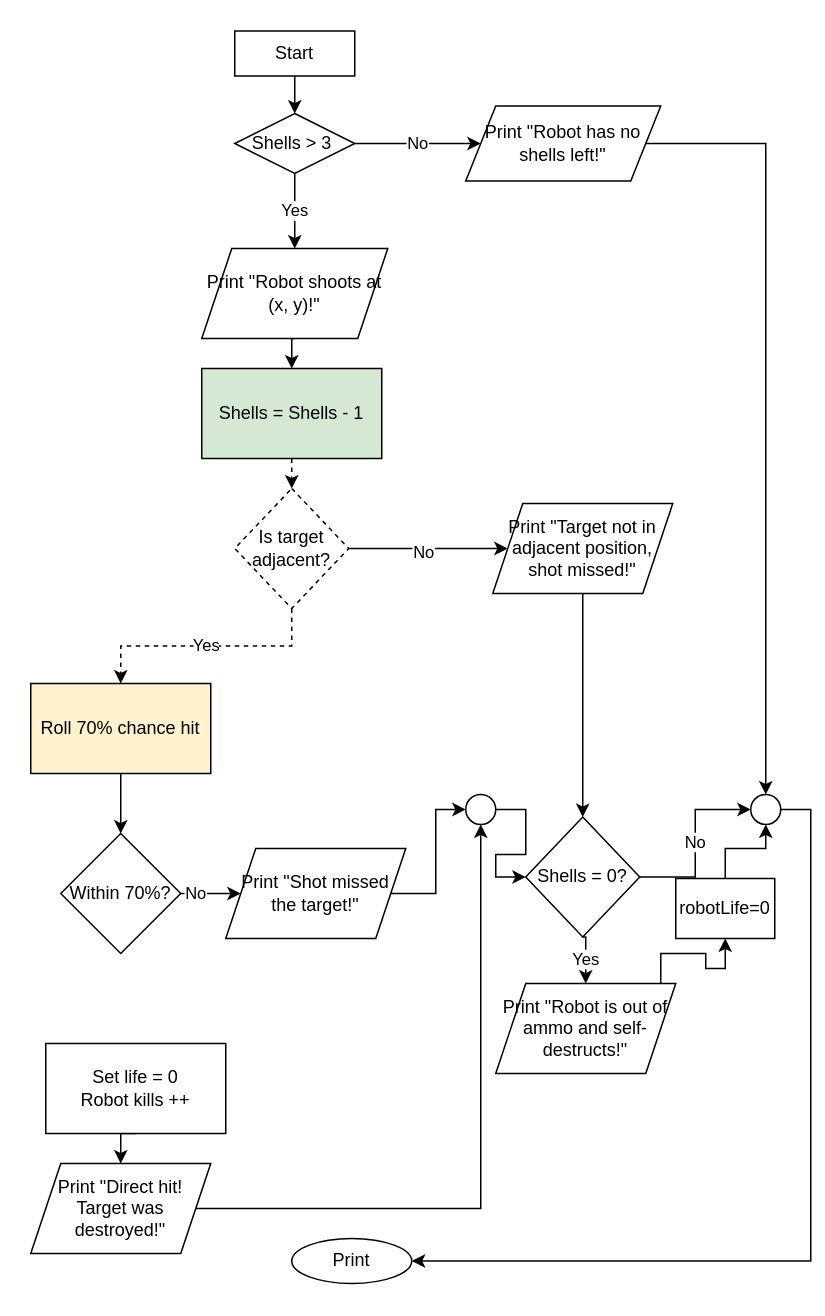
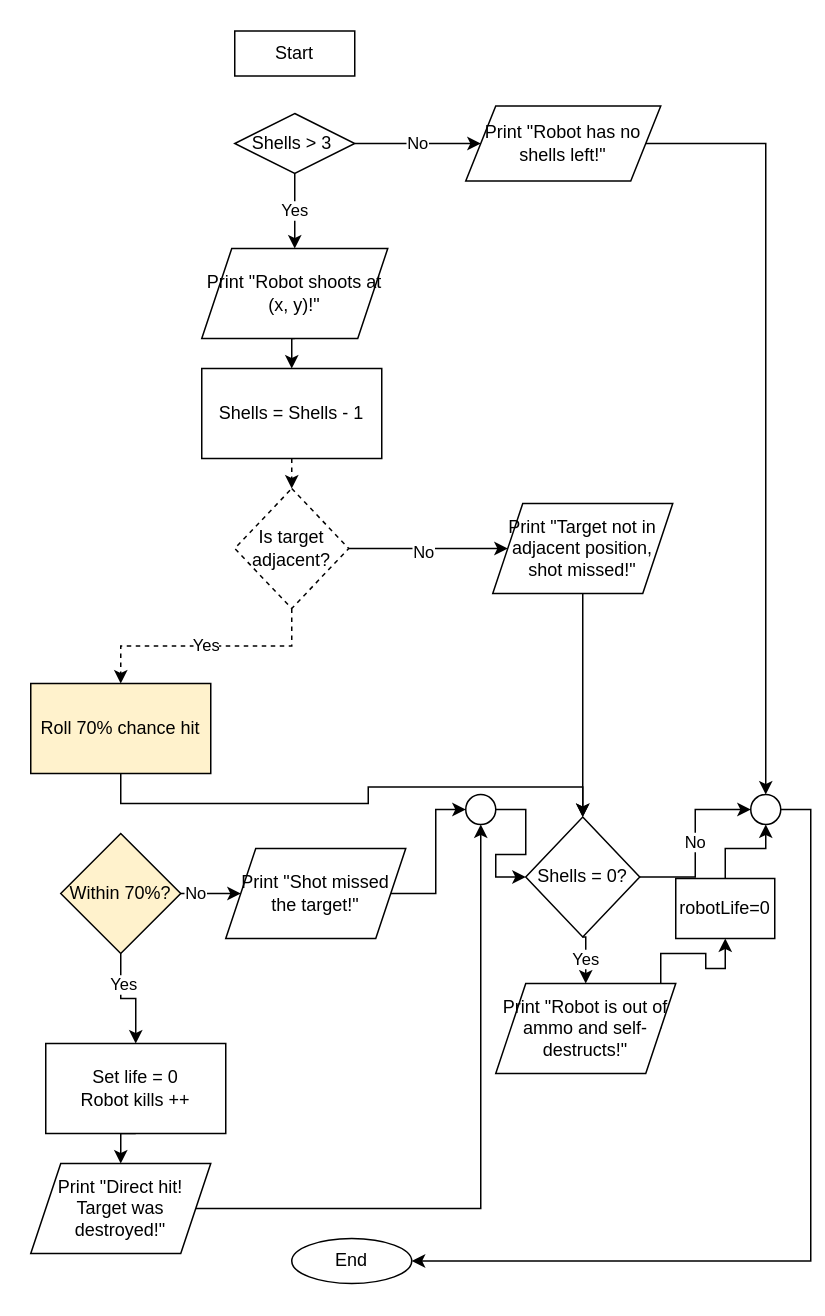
edge "Start" -> "Shells > 3": removed
node "Shells = Shells - 1": fillcolor #d5e8d4 -> #ffffff
edge "Roll 70% chance hit" -> "Within 70%?": now "Roll 70% chance hit" -> "Shells = 0?"
node "Within 70%?": fillcolor #ffffff -> #fff2cc
edge "Within 70%?" -> "Set life = 0 Robot kills ++": added, label "Yes"
node "Print": label "Print" -> "End"
